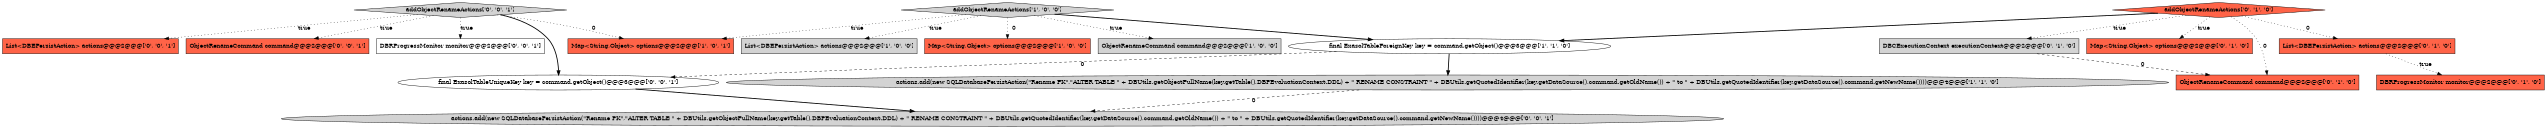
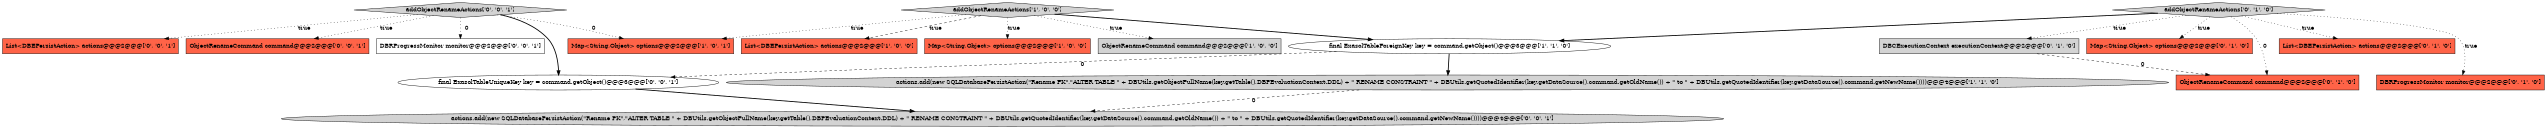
node "addObjectRenameActions['0', '1', '0']": fillcolor tomato -> lightgray
edge "addObjectRenameActions['1', '0', '0']" -> "List<DBEPersistAction> actions@@@2@@@['1', '0', '0']": style dotted -> dashed
edge "addObjectRenameActions['0', '0', '1']" -> "DBRProgressMonitor monitor@@@2@@@['0', '0', '1']": label "true" -> "0"
edge "addObjectRenameActions['1', '0', '0']" -> "Map<String,Object> options@@@2@@@['1', '0', '0']": label "0" -> "true"
edge "addObjectRenameActions['0', '1', '0']" -> "List<DBEPersistAction> actions@@@2@@@['0', '1', '0']": label "0" -> "true"
node "List<DBEPersistAction> actions@@@2@@@['1', '0', '0']": fillcolor lightgray -> tomato
edge "List<DBEPersistAction> actions@@@2@@@['0', '1', '0']" -> "DBRProgressMonitor monitor@@@2@@@['0', '1', '0']": now "addObjectRenameActions['0', '1', '0']" -> "DBRProgressMonitor monitor@@@2@@@['0', '1', '0']"
